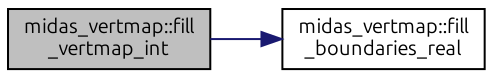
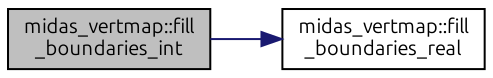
node "midas_vertmap::fill _vertmap_int": label "midas_vertmap::fill _vertmap_int" -> "midas_vertmap::fill _boundaries_int"
